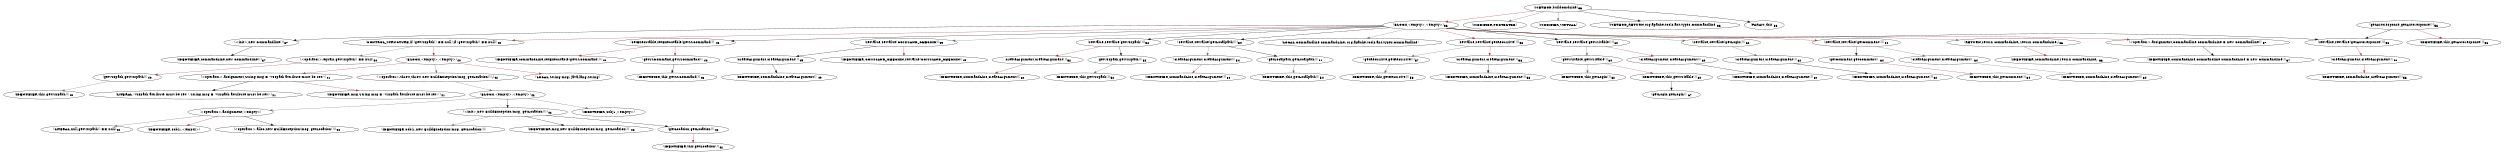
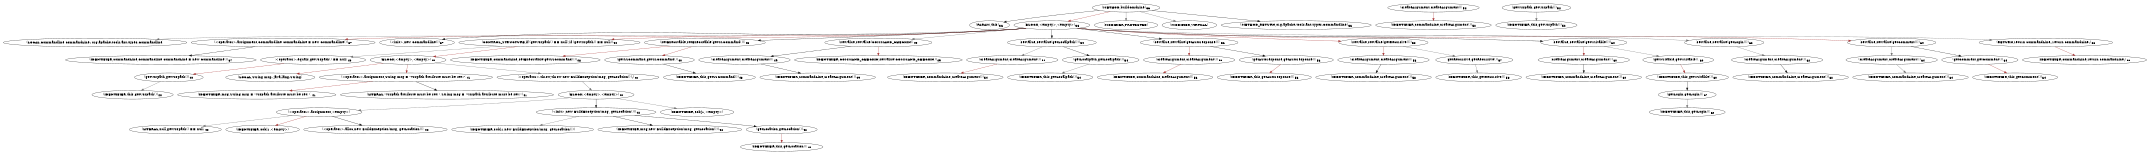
edge "(getAutoresponse,getAutoresponse())" -> "(setValue,setValue(getAutoresponse()))": reversed
node "(setValue,setValue(getVsspath()))": removed
node "(IDENTIFIER,commandLine,new Commandline())": removed
edge "(getWritable,getWritable())" -> "(IDENTIFIER,this,getLogin())": now "(getLogin,getLogin())" -> "(IDENTIFIER,this,getLogin())"
